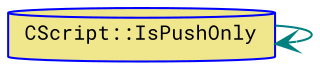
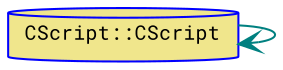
node "CScript::IsPushOnly": label "CScript::IsPushOnly" -> "CScript::CScript"
